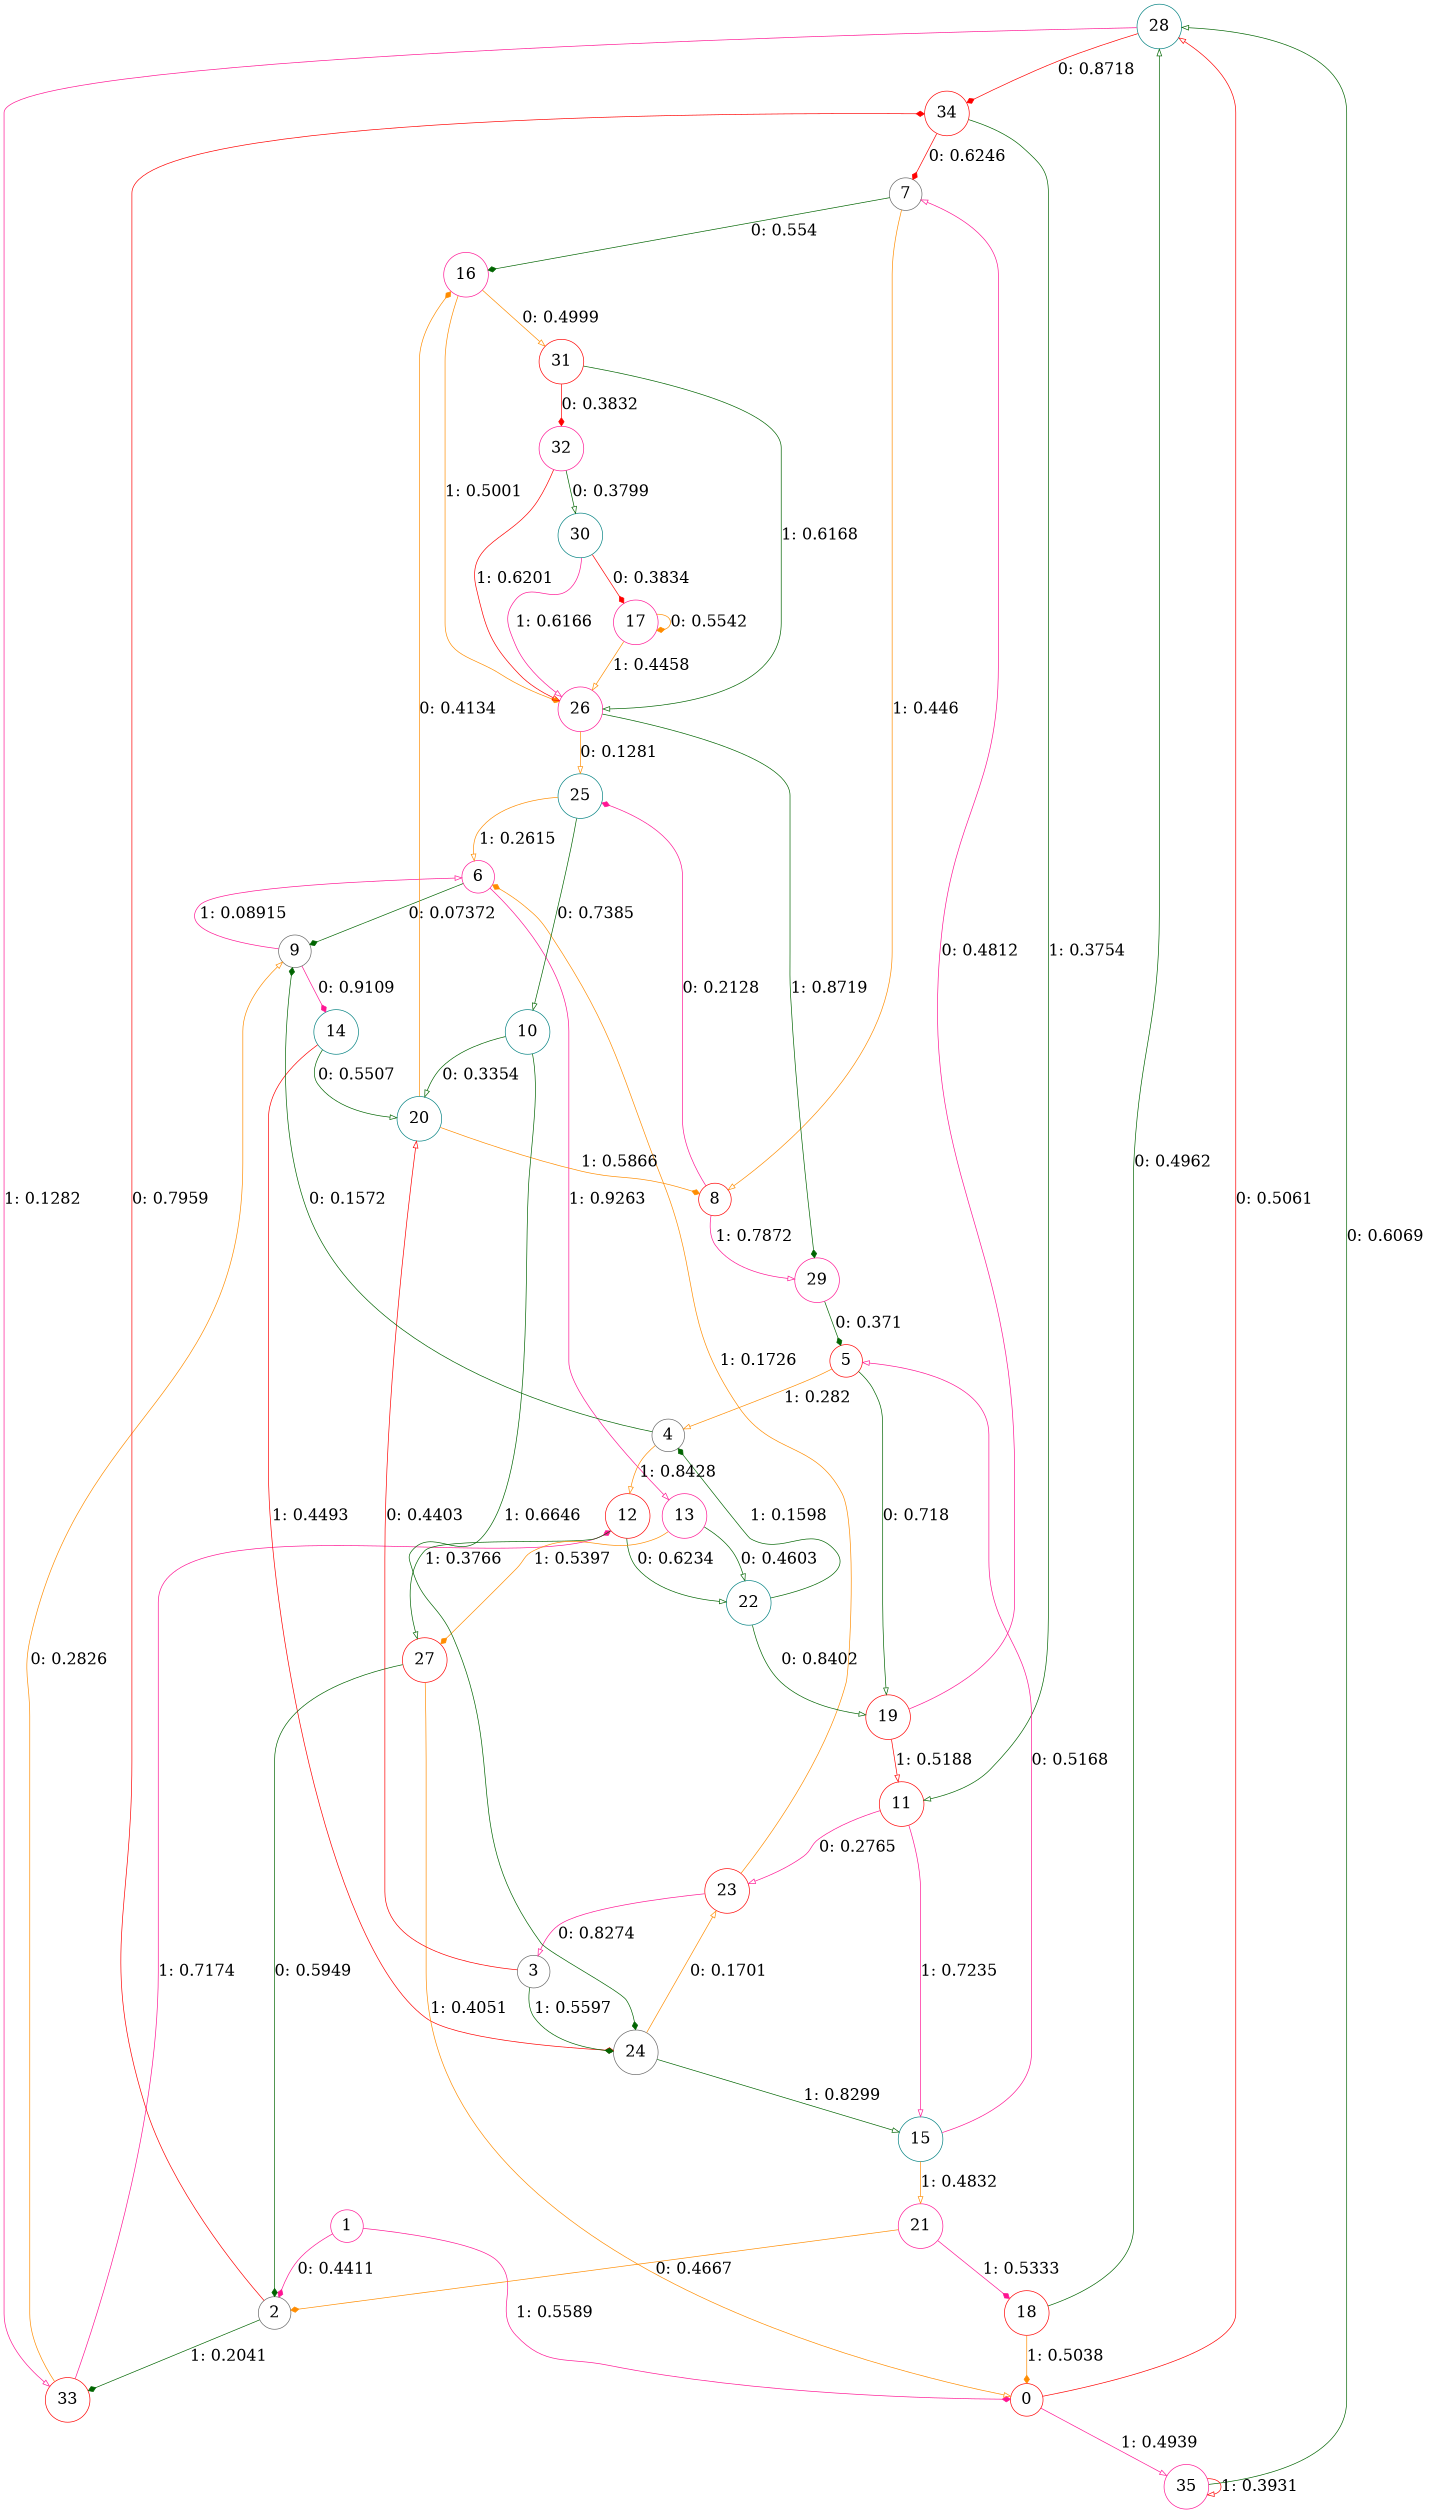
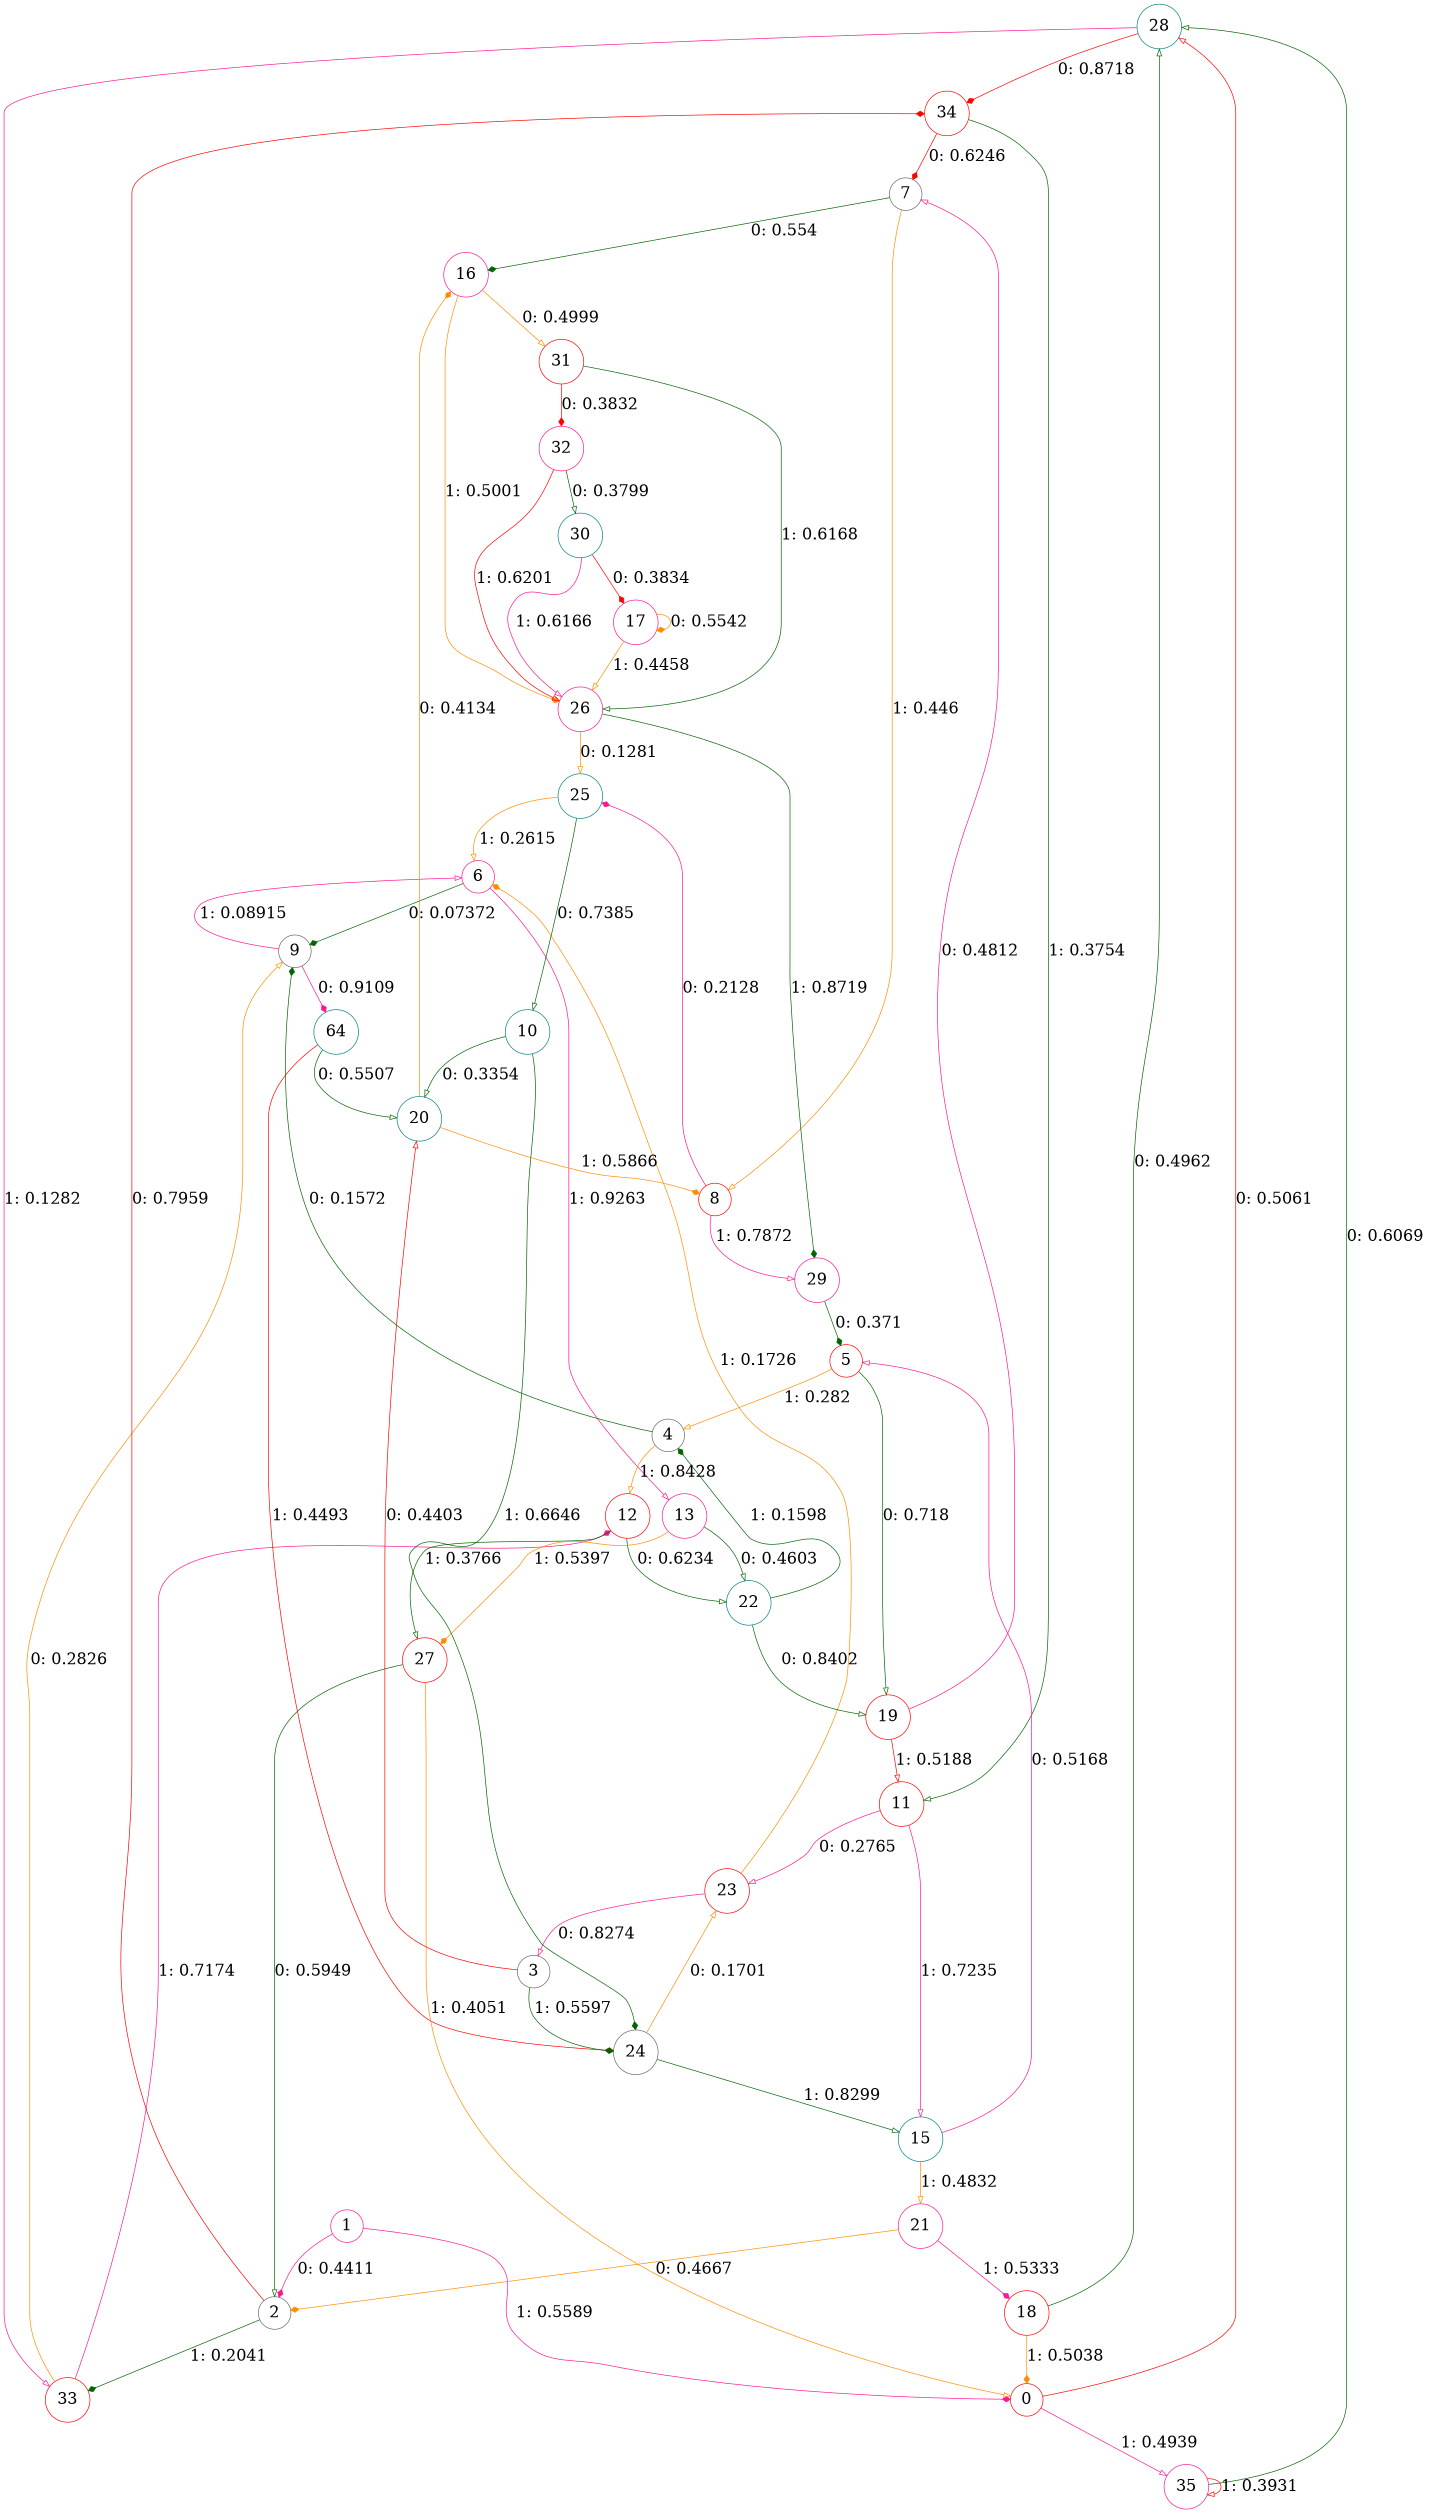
node "14": label "14" -> "64"
edge "27" -> "2": arrowhead diamond -> onormal
